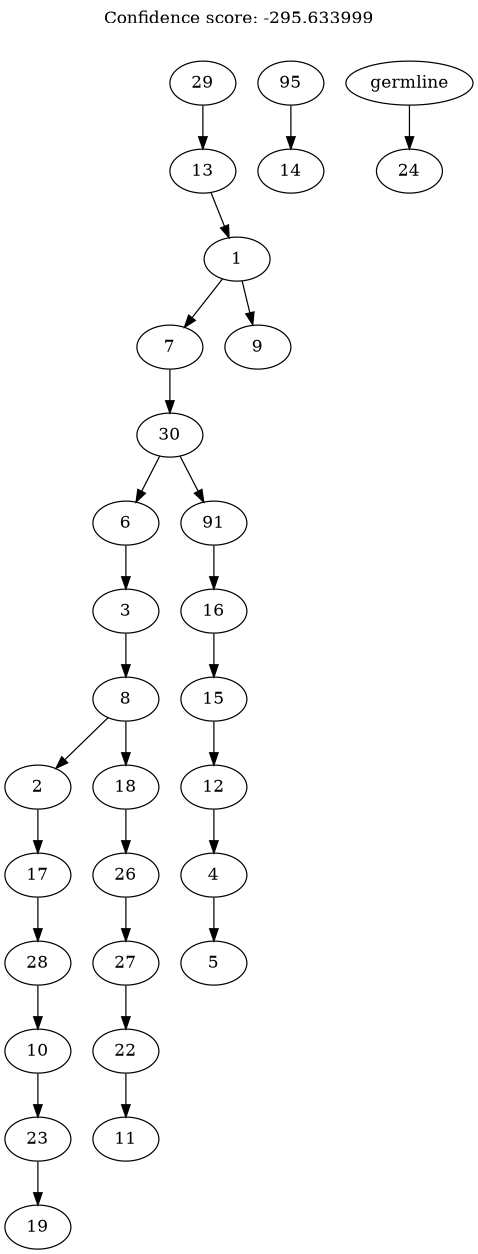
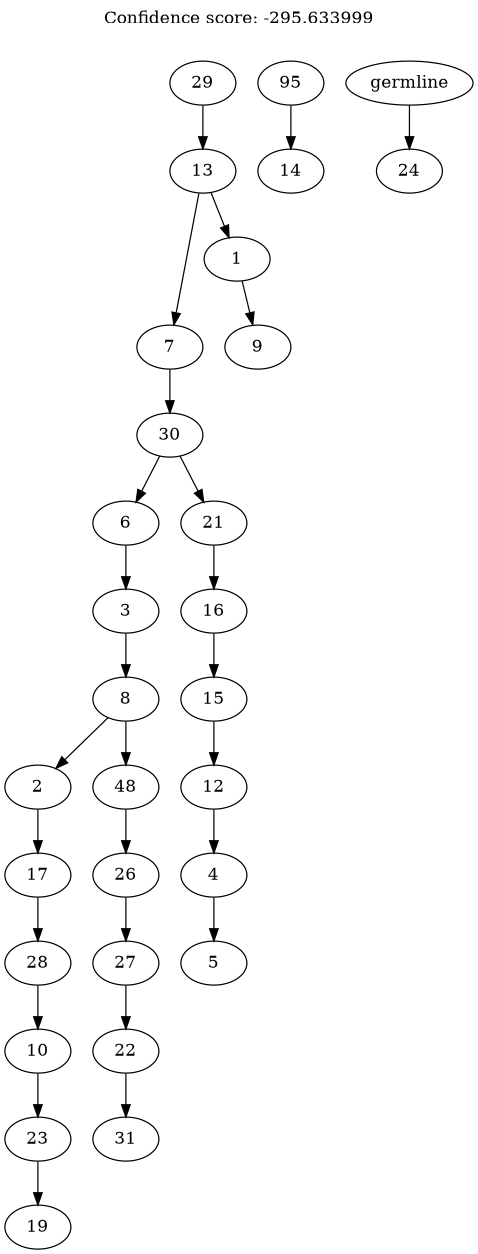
edge "1" -> "7": now "13" -> "7"
node "91": label "91" -> "21"
node "18": label "18" -> "48"
node "11": label "11" -> "31"
